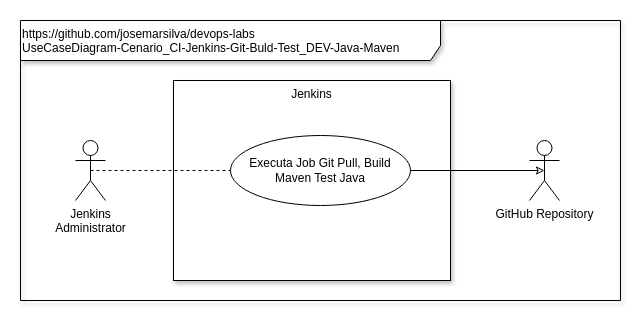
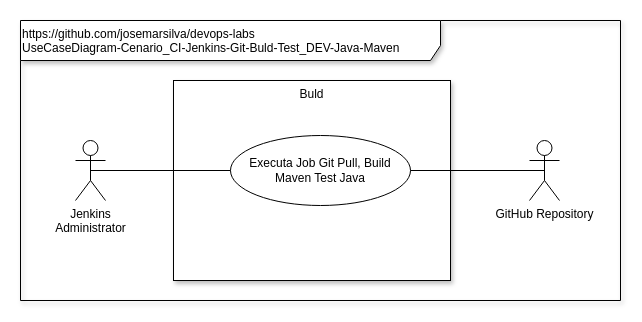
node "Jenkins": label "Jenkins" -> "Buld"
edge "Jenkins Administrator" -- "Executa Job Git Pull, Build Maven Test Java": style dashed -> solid
edge "Executa Job Git Pull, Build Maven Test Java" -> "GitHub Repository": arrowhead classic -> none
